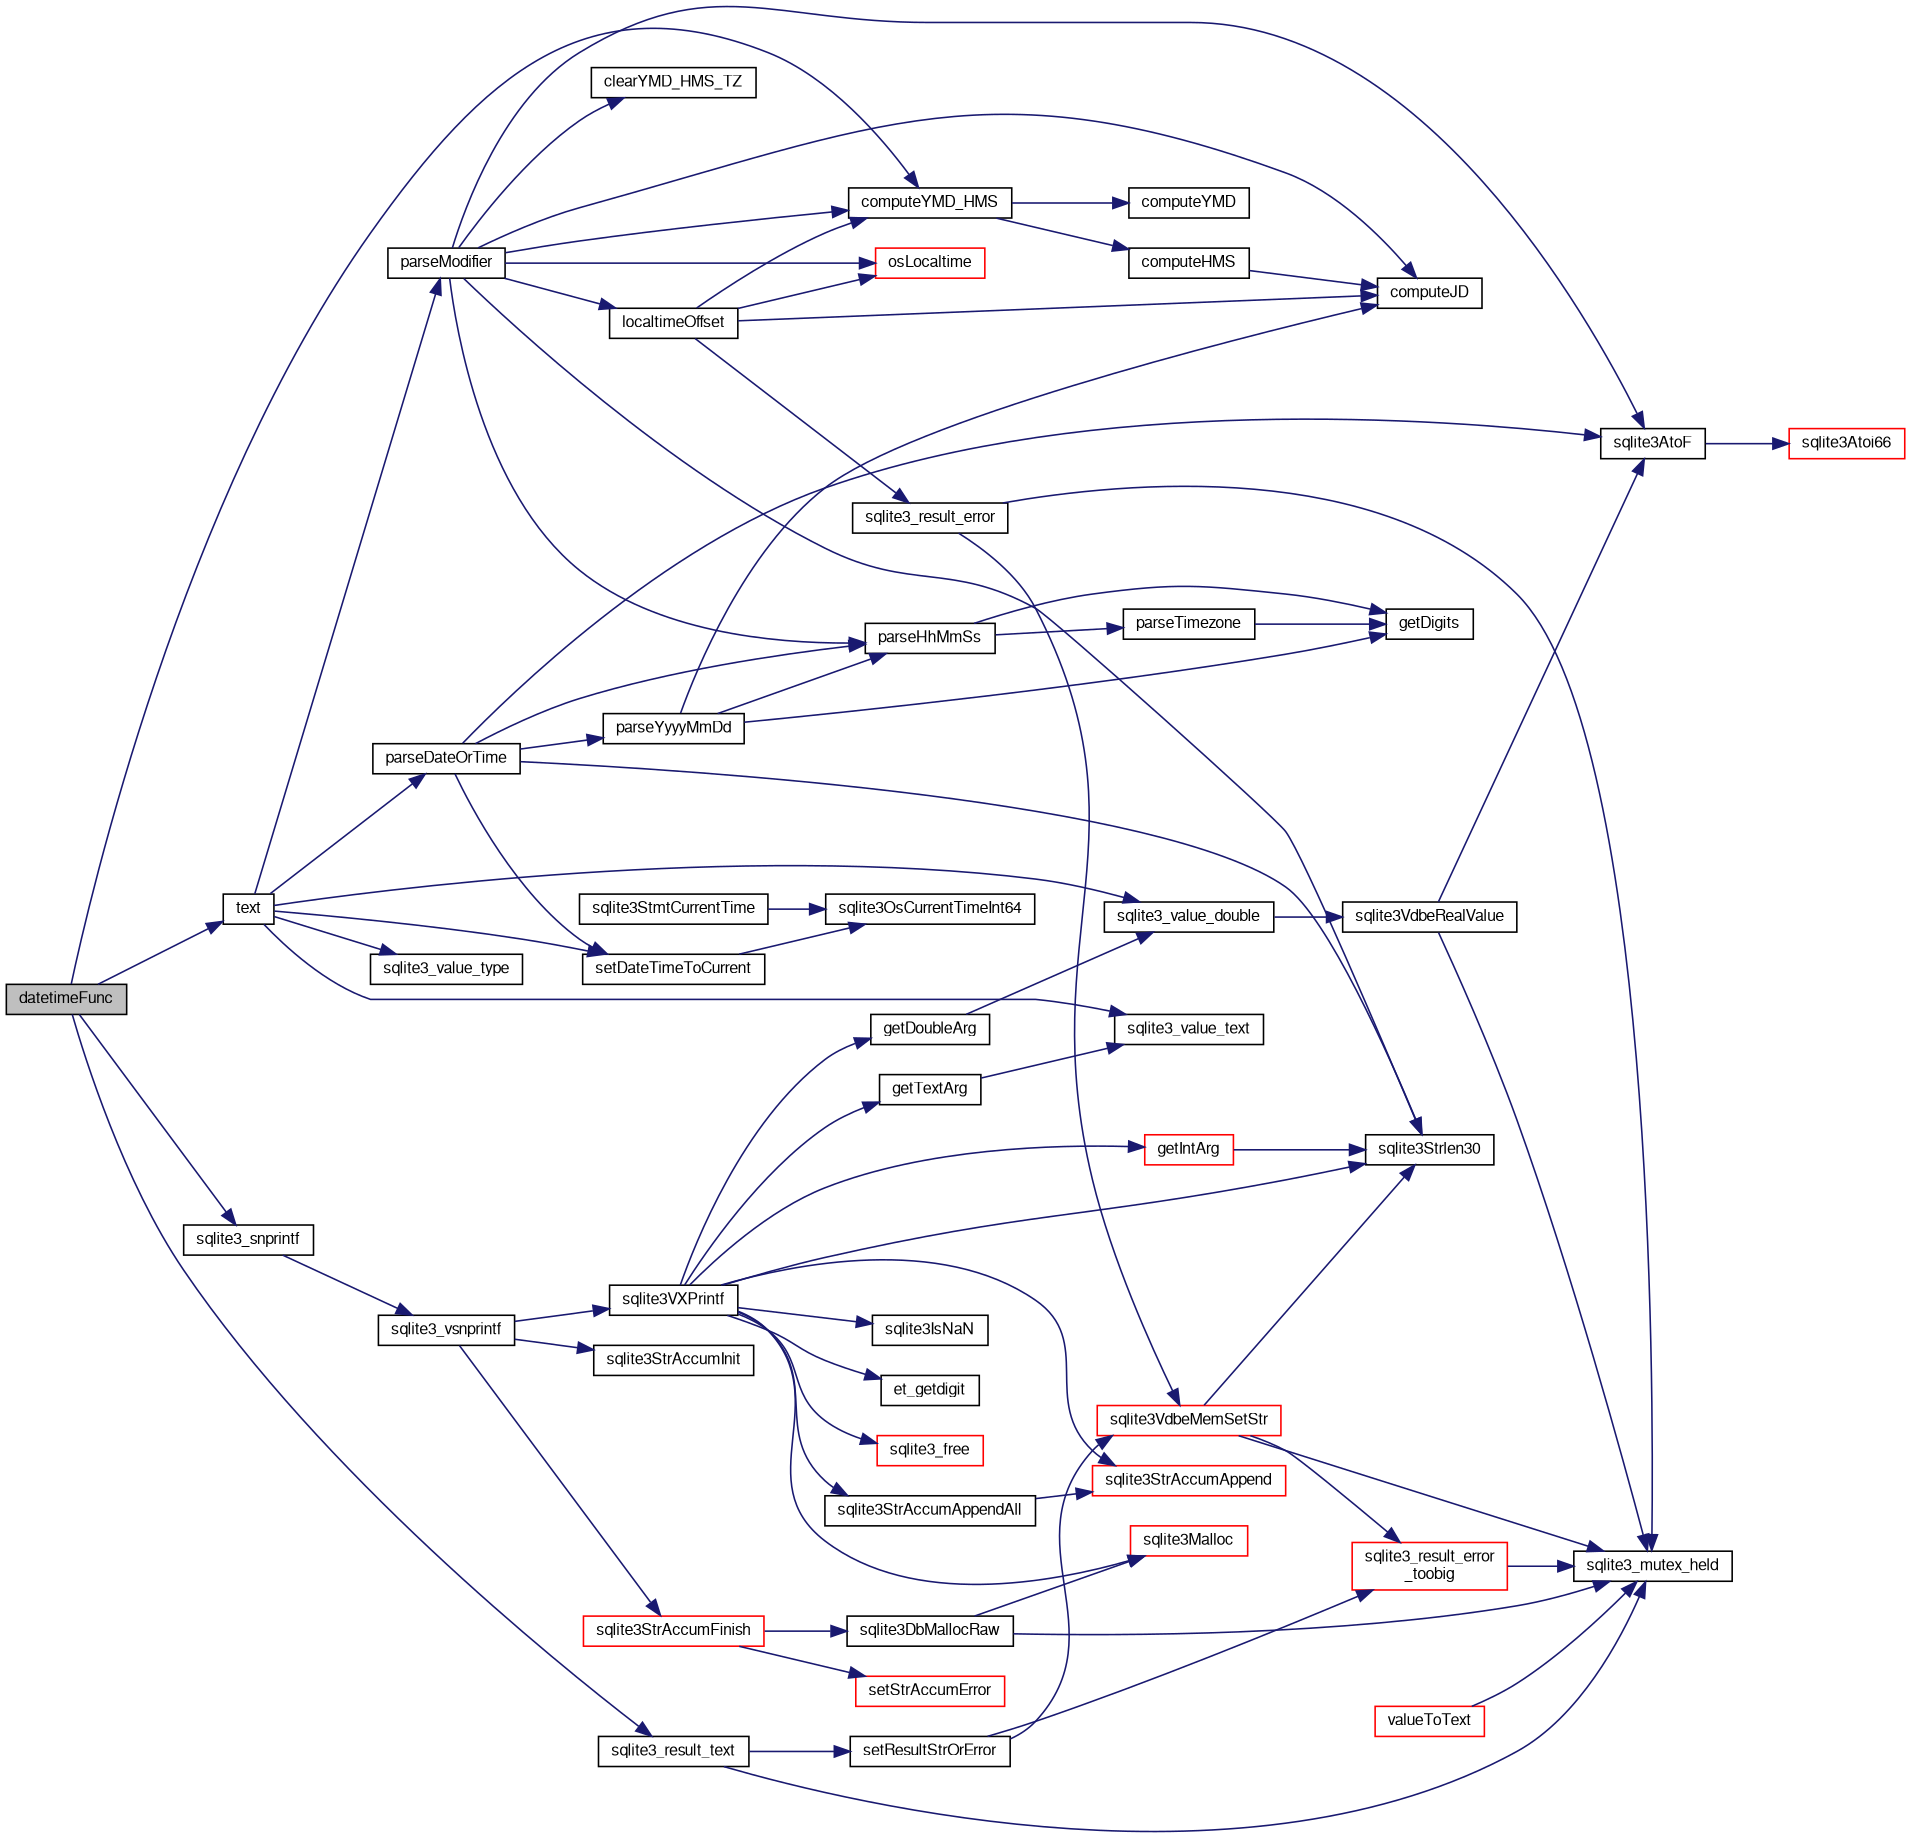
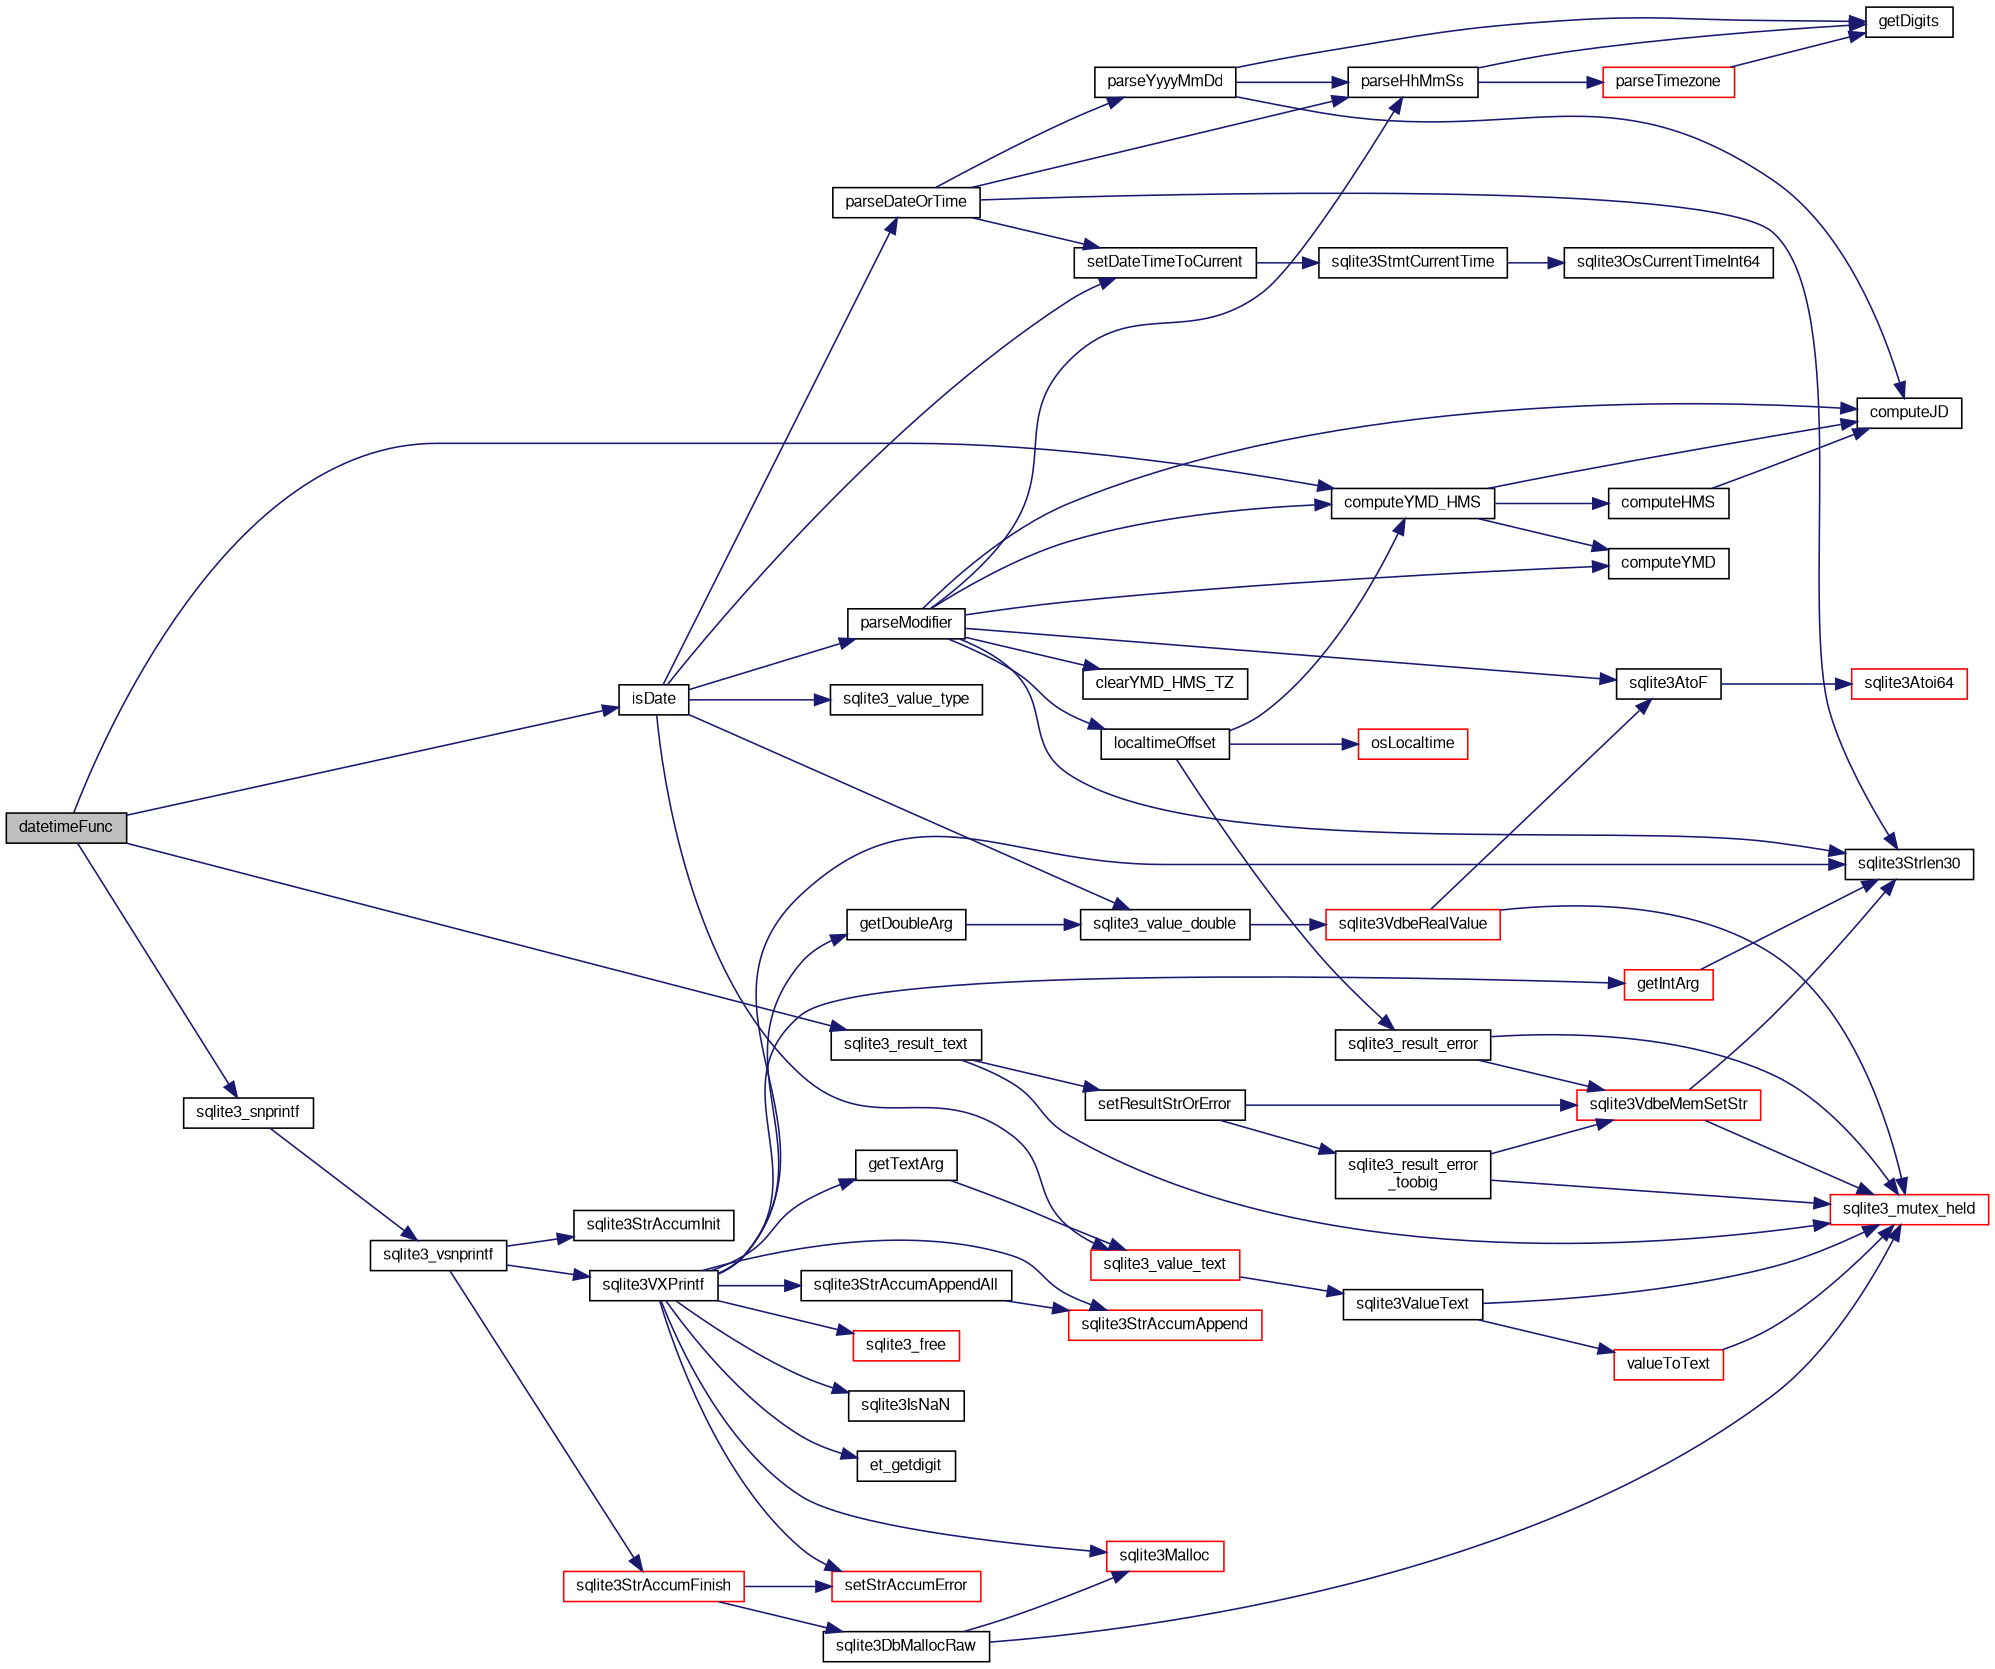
edge "parseModifier" -> "osLocaltime": now "parseModifier" -> "computeYMD"
edge "localtimeOffset" -> "computeJD": now "computeYMD_HMS" -> "computeJD"
node "sqlite3Atoi66": label "sqlite3Atoi66" -> "sqlite3Atoi64"
edge "parseDateOrTime" -> "sqlite3AtoF": removed
node "parseTimezone": color black -> red
node "text": label "text" -> "isDate"
node "sqlite3VdbeRealValue": color black -> red
edge "setDateTimeToCurrent" -> "sqlite3OsCurrentTimeInt64": now "setDateTimeToCurrent" -> "sqlite3StmtCurrentTime"
node "sqlite3_value_text": color black -> red
node "sqlite3ValueText": added
edge "sqlite3VXPrintf" -> "setStrAccumError": added
edge "sqlite3VdbeMemSetStr" -> "sqlite3_result_error _toobig": reversed
node "sqlite3_result_error _toobig": color red -> black
node "sqlite3_mutex_held": color black -> red
